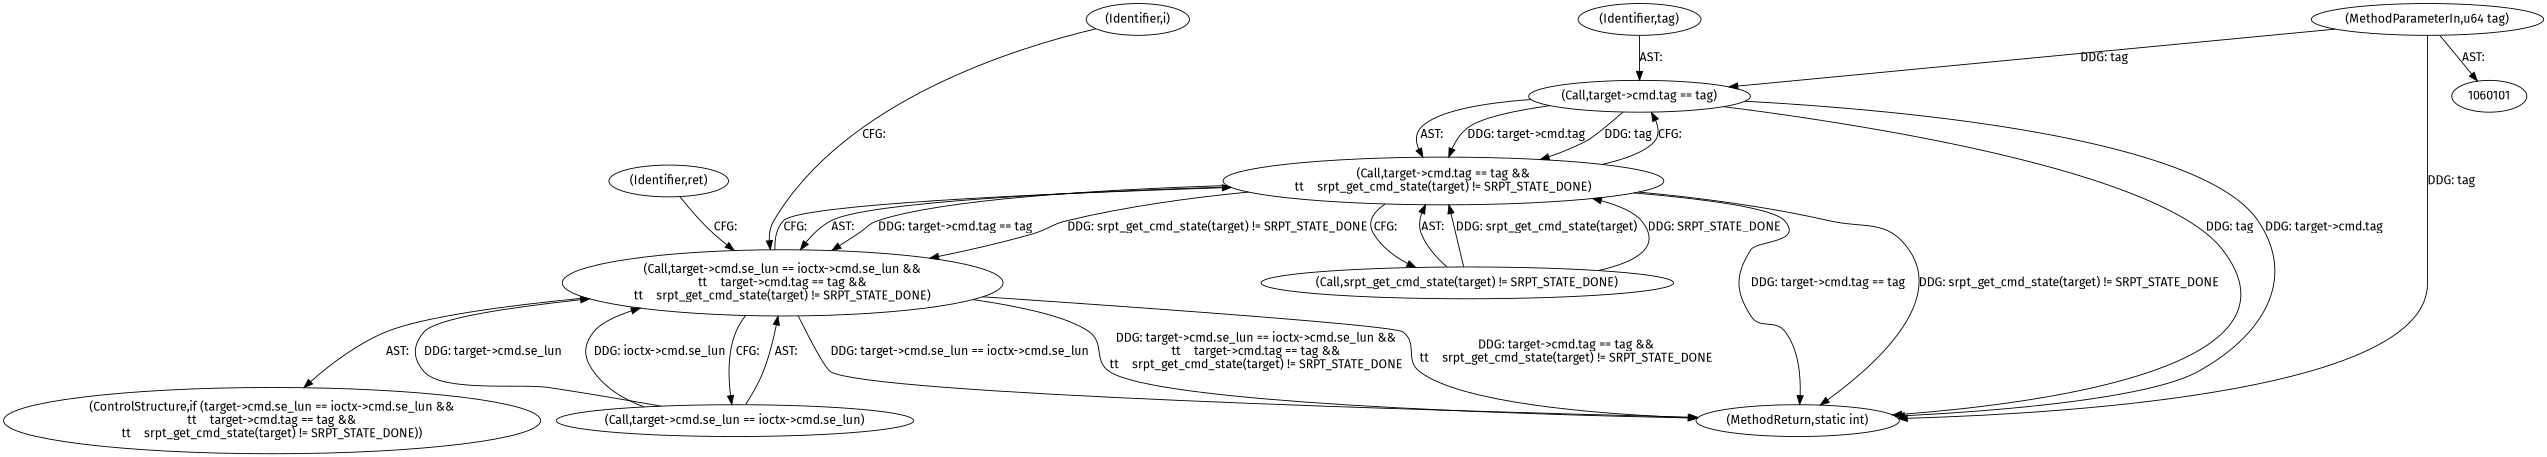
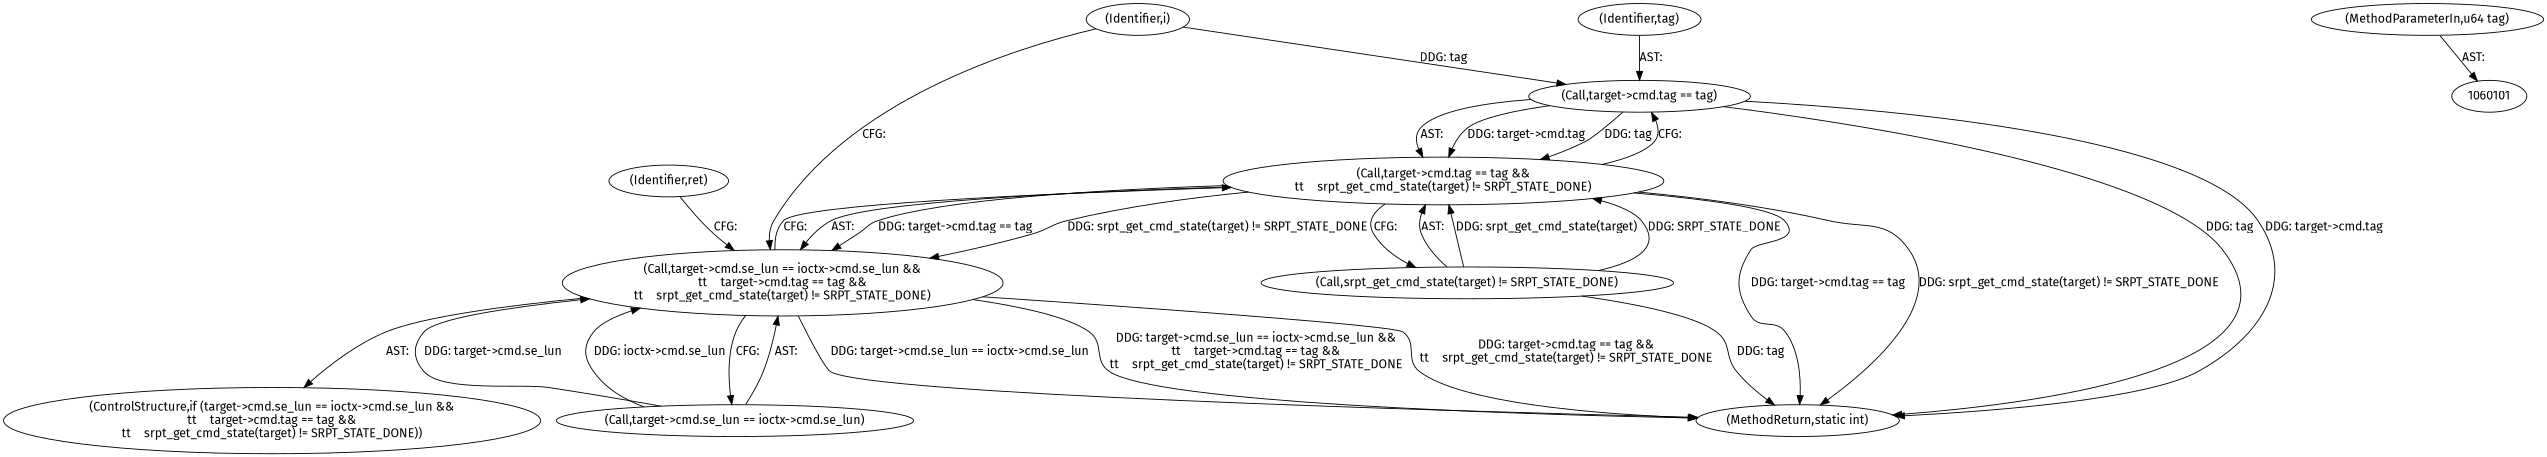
edge "(MethodParameterIn,u64 tag)" -> "(Call,target->cmd.tag == tag)": now "(Identifier,i)" -> "(Call,target->cmd.tag == tag)"
edge "(MethodParameterIn,u64 tag)" -> "(MethodReturn,static int)": now "(Call,srpt_get_cmd_state(target) != SRPT_STATE_DONE)" -> "(MethodReturn,static int)"
